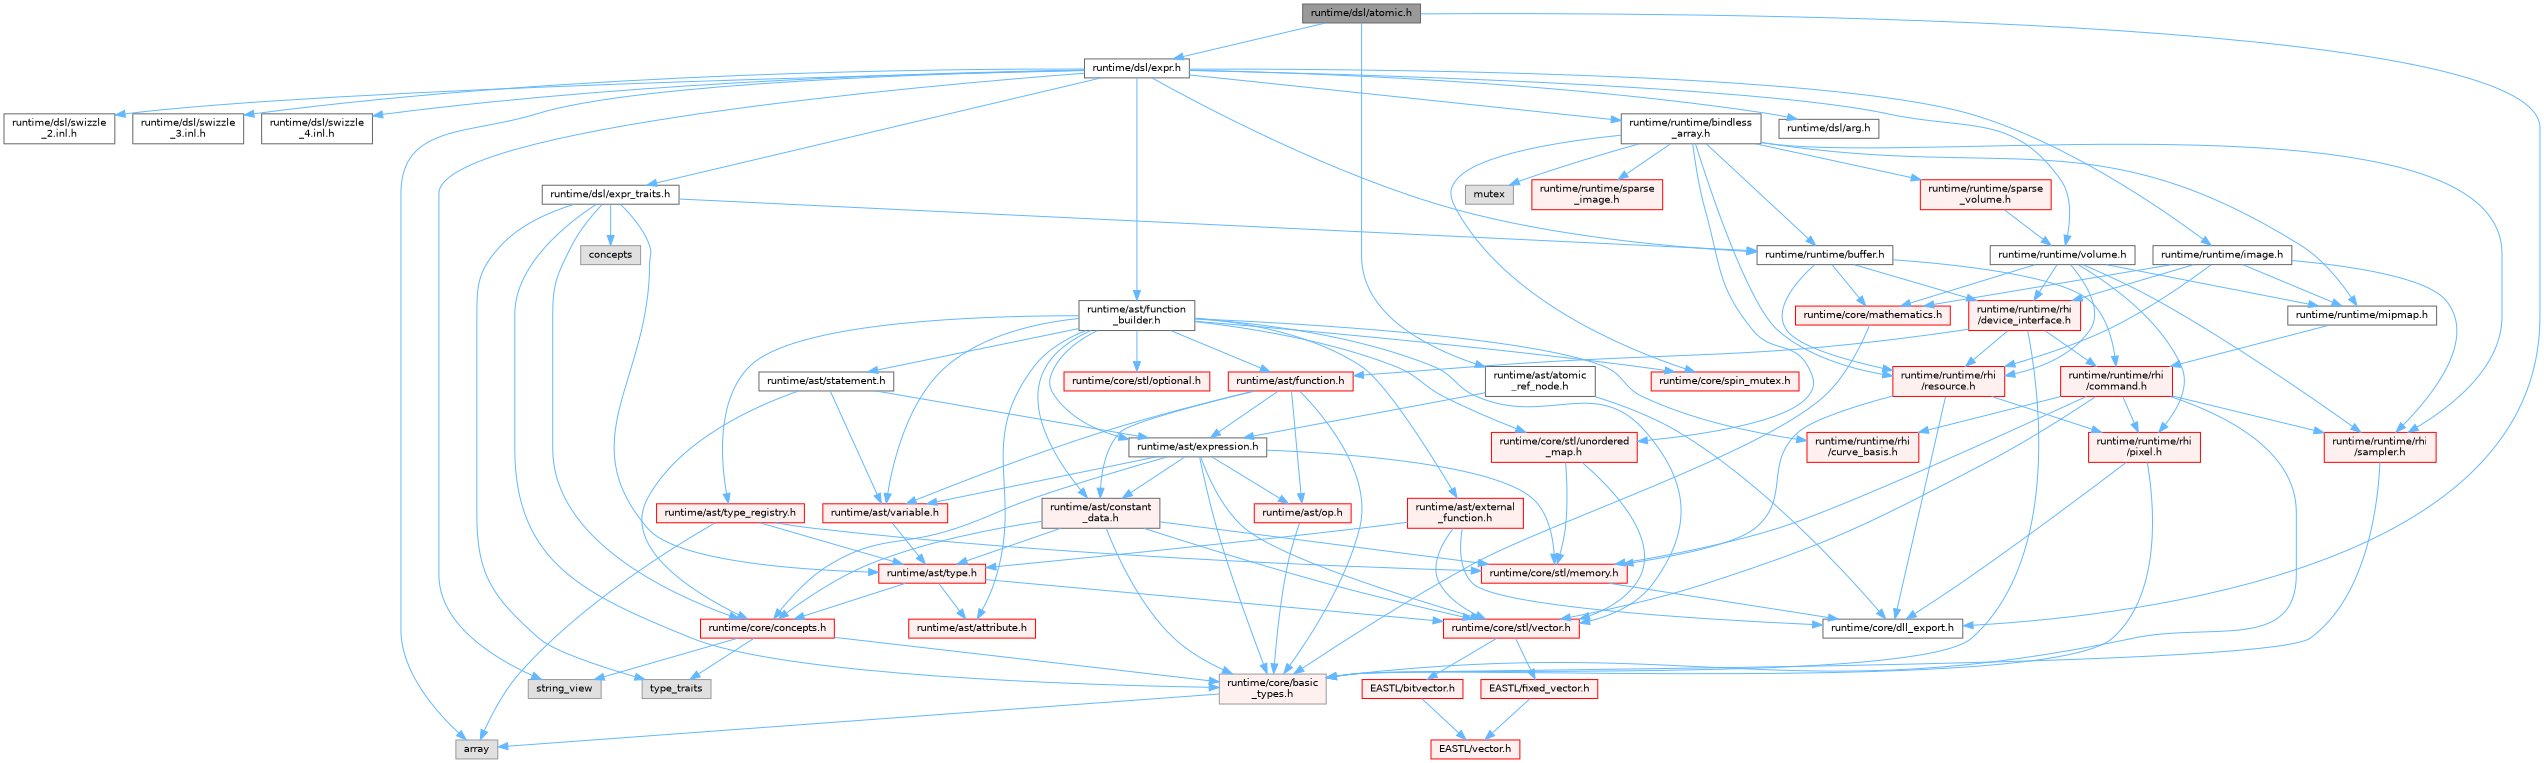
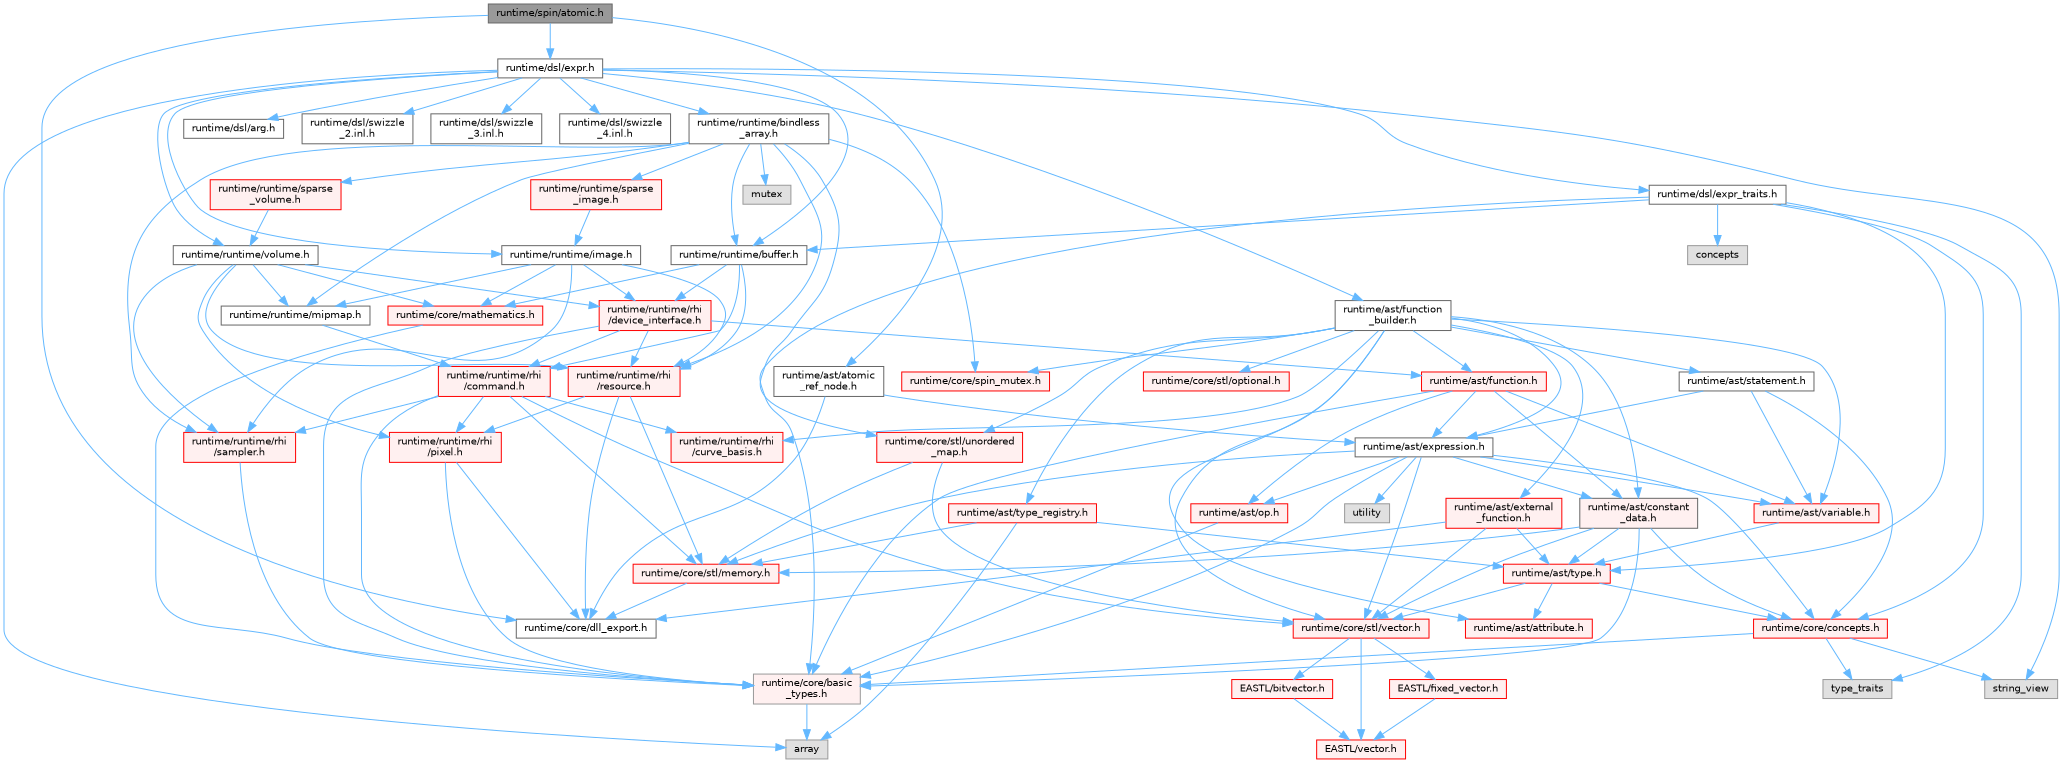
node "runtime/dsl/atomic.h": label "runtime/dsl/atomic.h" -> "runtime/spin/atomic.h"
edge "runtime/runtime/sparse _image.h" -> "runtime/runtime/image.h": added
node "utility": added
edge "runtime/core/stl/vector.h" -> "EASTL/vector.h": added
